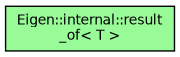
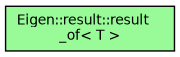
node "Eigen::internal::result _of< T >": label "Eigen::internal::result _of< T >" -> "Eigen::result::result _of< T >"
